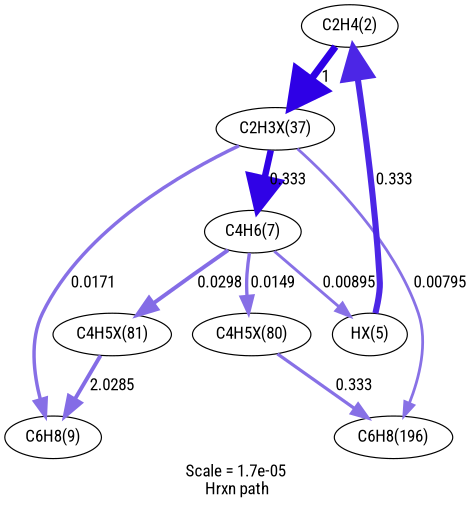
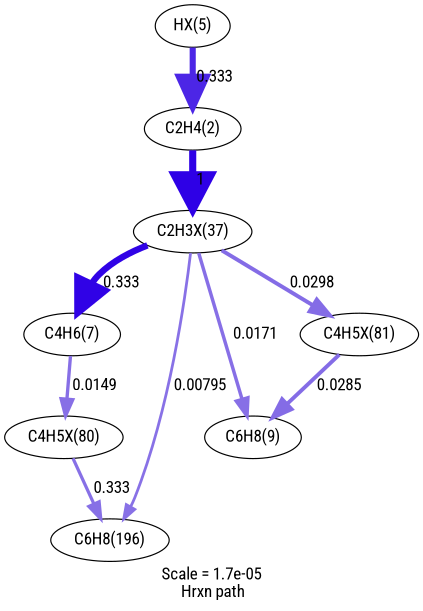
edge "C4H6(7)" -> "C4H5X(81)": now "C2H3X(37)" -> "C4H5X(81)"
edge "C4H6(7)" -> "HX(5)": removed, label "0.00895"
edge "C4H5X(81)" -> "C6H8(9)": label " 2.0285" -> " 0.0285"
